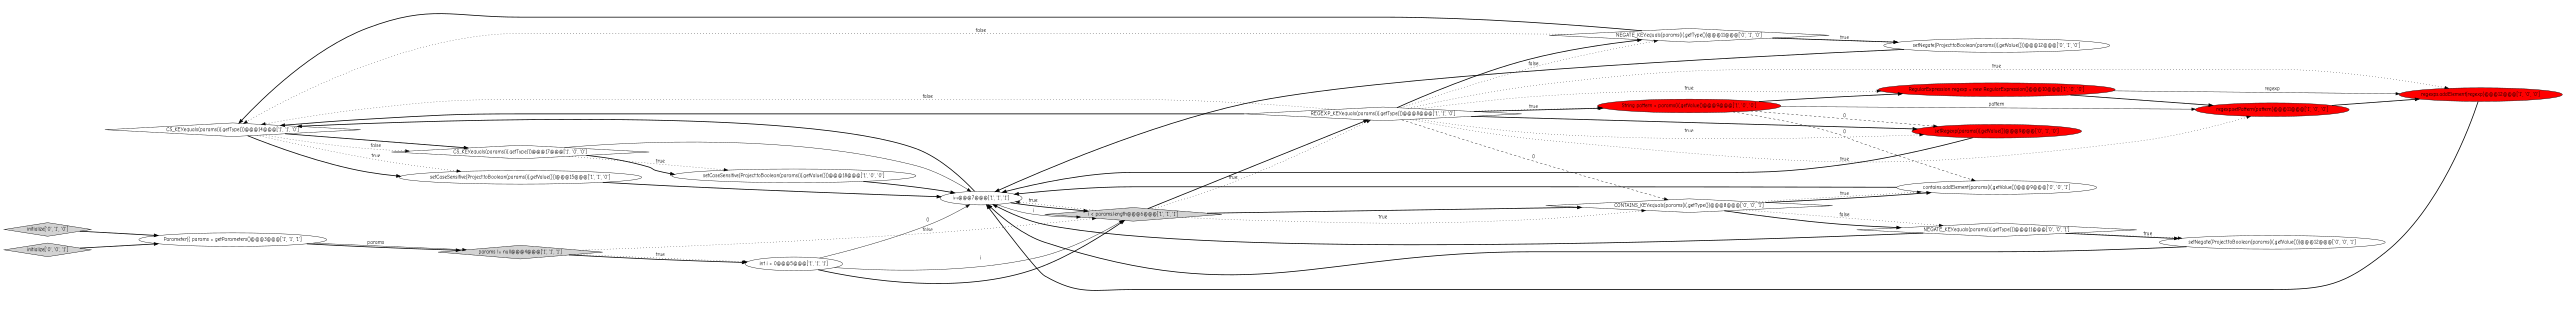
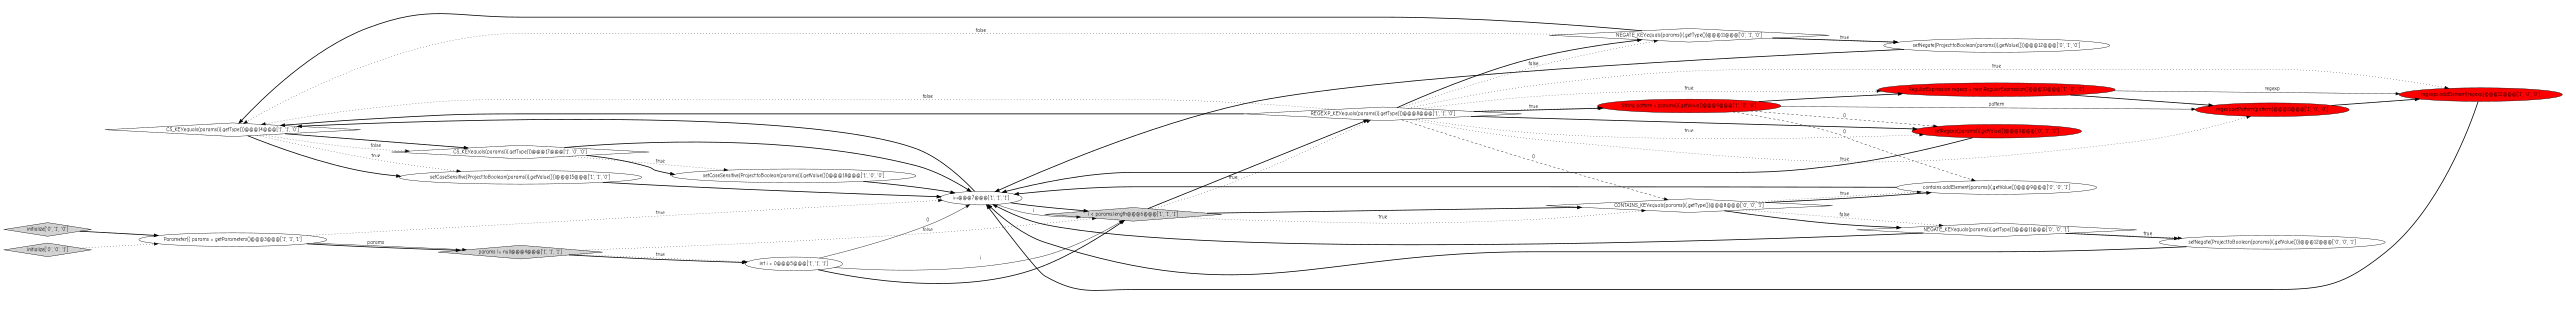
edge "CS_KEY.equals(params(i(.getType())@@@17@@@['1', '0', '0']" -> "i++@@@7@@@['1', '1', '1']": style solid -> bold
edge "i < params.length@@@6@@@['1', '1', '1']" -> "i++@@@7@@@['1', '1', '1']": now "Parameter(( params = getParameters()@@@3@@@['1', '1', '1']" -> "i++@@@7@@@['1', '1', '1']"
edge "initialize['0', '0', '1']" -> "Parameter(( params = getParameters()@@@3@@@['1', '1', '1']": style bold -> dotted
